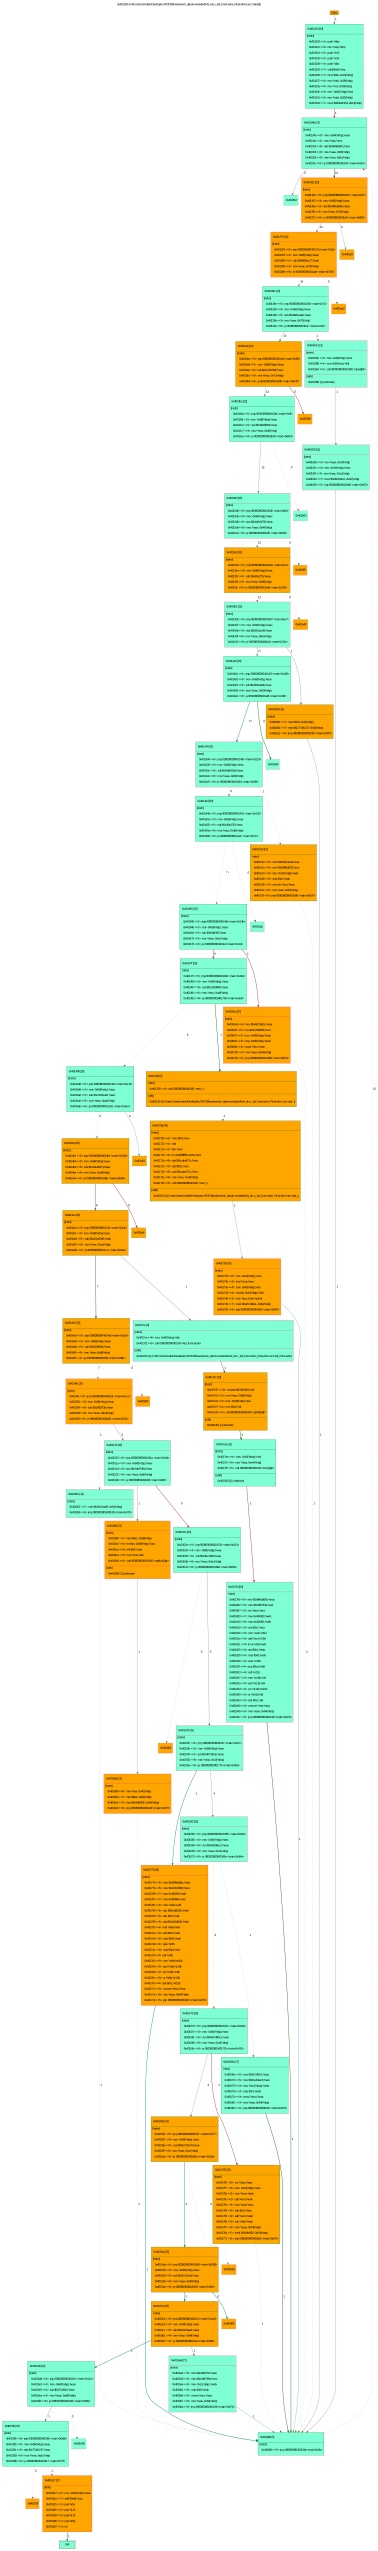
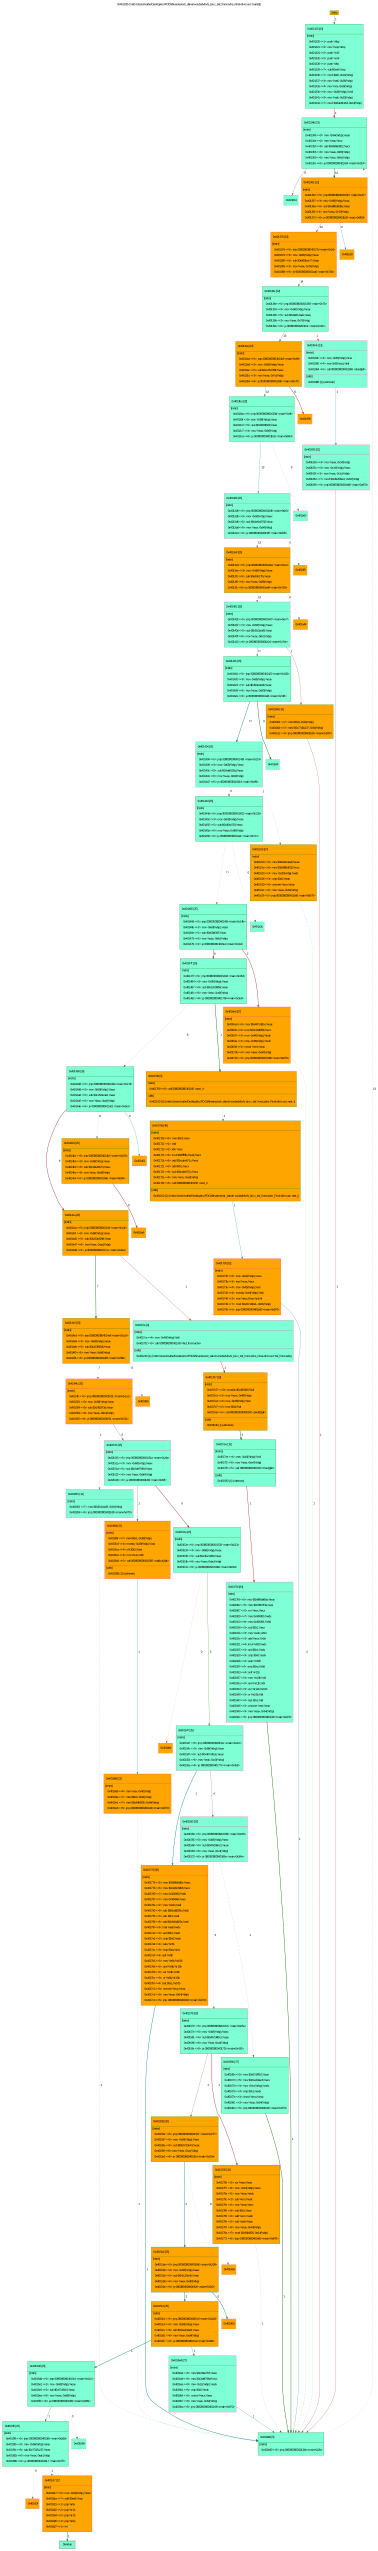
node "0x401aa0": removed
edge "0x401402 [25]" -> "0x401b04 [19]": color darkgreen -> brown
node "0x401af8": color deeppink -> darkgreen
edge "0x4014b1 [25]" -> "0x4014ca [25]": now "0x401498 [25]" -> "0x4014ca [25]"
node "Exit": label "Exit" -> "Desktop"
